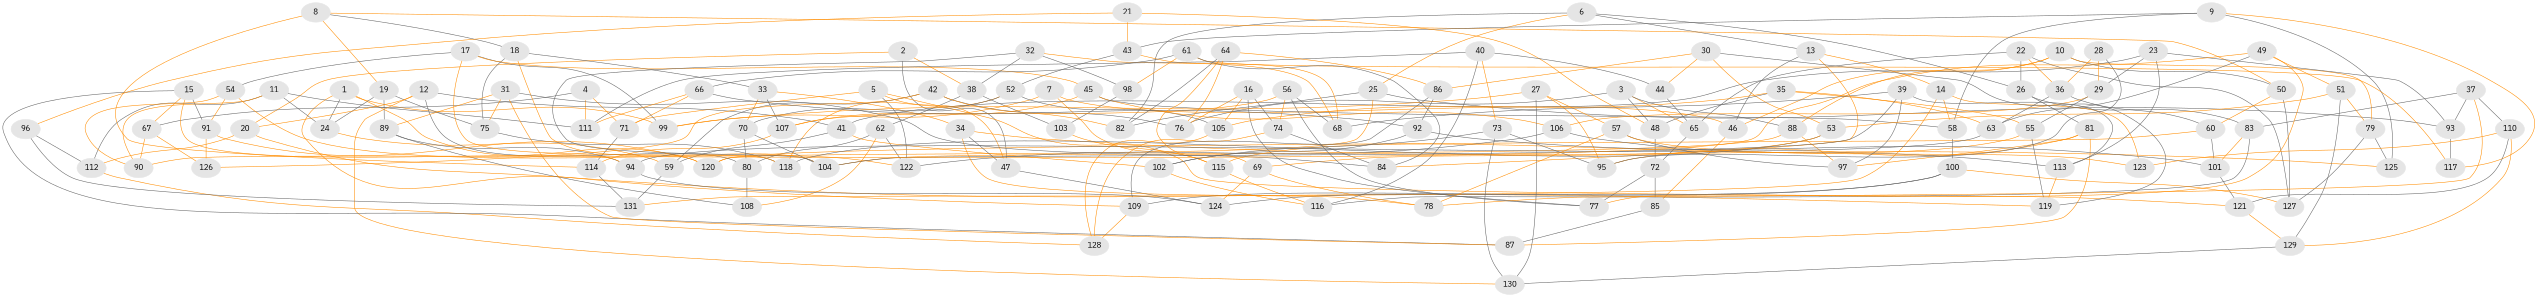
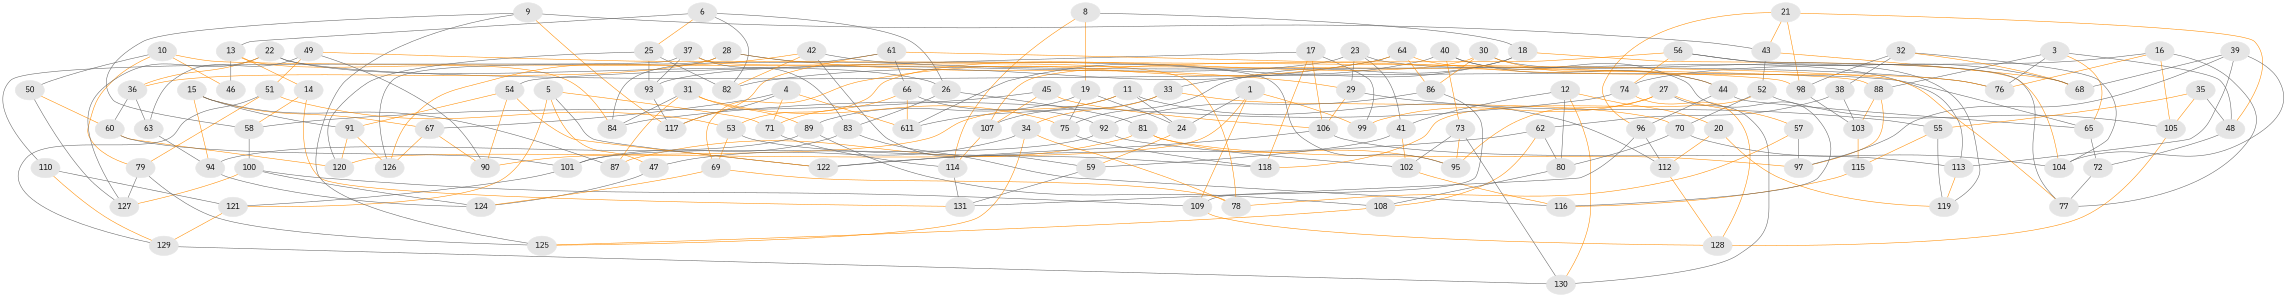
edge "8" -- "50": removed
edge "21" -- "98": added
node "2": removed
edge "28" -- "126": added
edge "17" -- "45": now "17" -- "106"
node "7": removed
edge "35" -- "63": removed
edge "4" -- "117": added
edge "44" -- "96": added
node "111": label "111" -> "611"
edge "73" -- "95": color gray40 -> darkorange
edge "83" -- "101": color darkorange -> gray40
edge "25" -- "120": color darkorange -> gray40
edge "88" -- "104": now "88" -- "103"
edge "49" -- "90": color darkorange -> gray40
node "123": removed
node "85": removed
edge "108" -- "125": added
